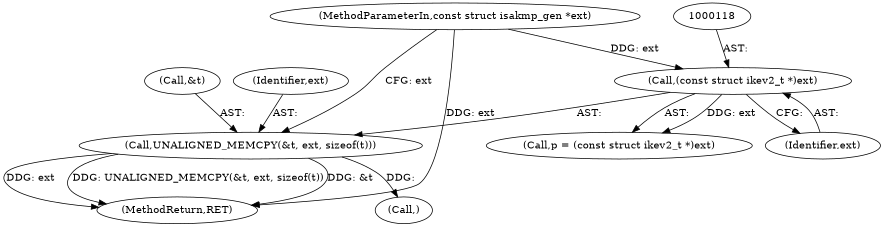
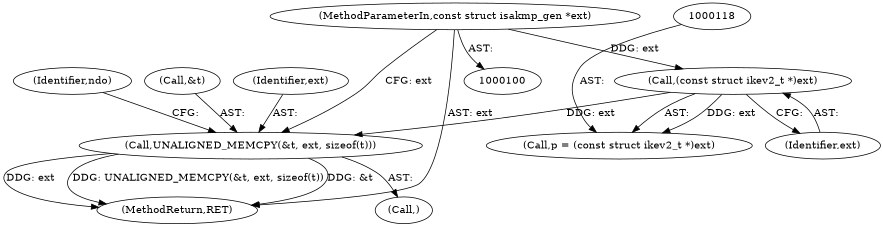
edge "1000118" -> "(Call,(const struct ikev2_t *)ext)": now "1000118" -> "(Call,p = (const struct ikev2_t *)ext)"
node "(Identifier,ndo)": added
node "1000100": added
edge "(MethodParameterIn,const struct isakmp_gen *ext)" -> "(MethodReturn,RET)": label "DDG: ext" -> "AST: ext"
edge "(Call,(const struct ikev2_t *)ext)" -> "(Call,UNALIGNED_MEMCPY(&t, ext, sizeof(t)))": label "AST: " -> "DDG: ext"
edge "(Call,UNALIGNED_MEMCPY(&t, ext, sizeof(t)))" -> "(Call,)": label "DDG: " -> "AST: "
